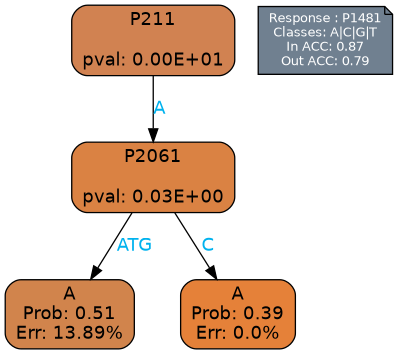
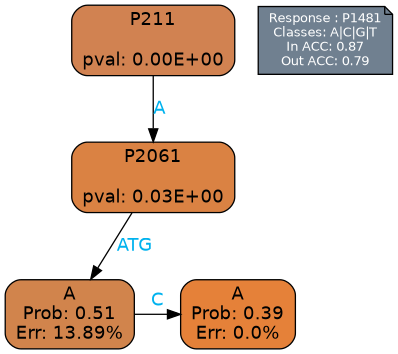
node "P211 pval: 0.00E+01": label "P211 pval: 0.00E+01" -> "P211 pval: 0.00E+00"
edge "P2061 pval: 0.03E+00" -> "A Prob: 0.39 Err: 0.0%": now "A Prob: 0.51 Err: 13.89%" -> "A Prob: 0.39 Err: 0.0%"
